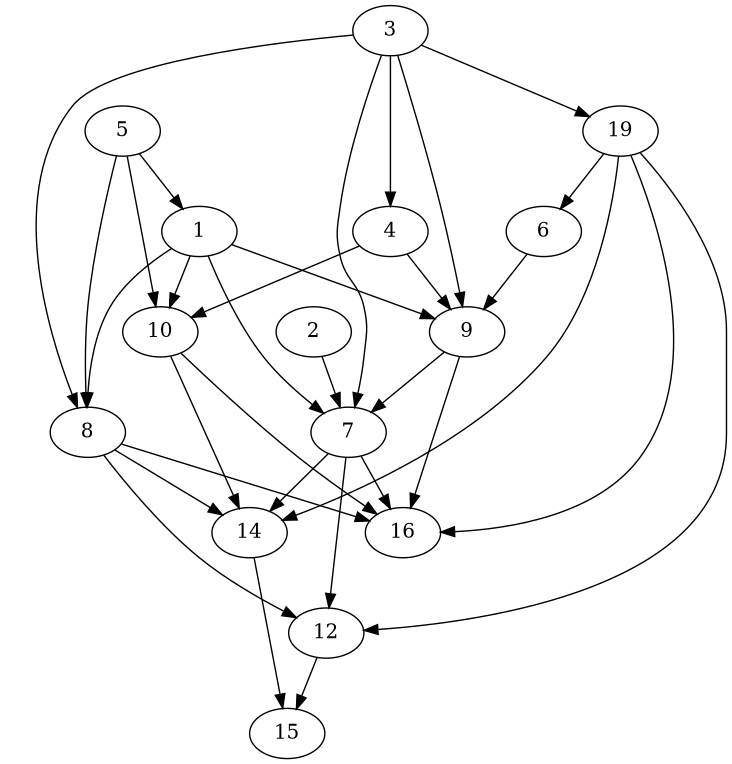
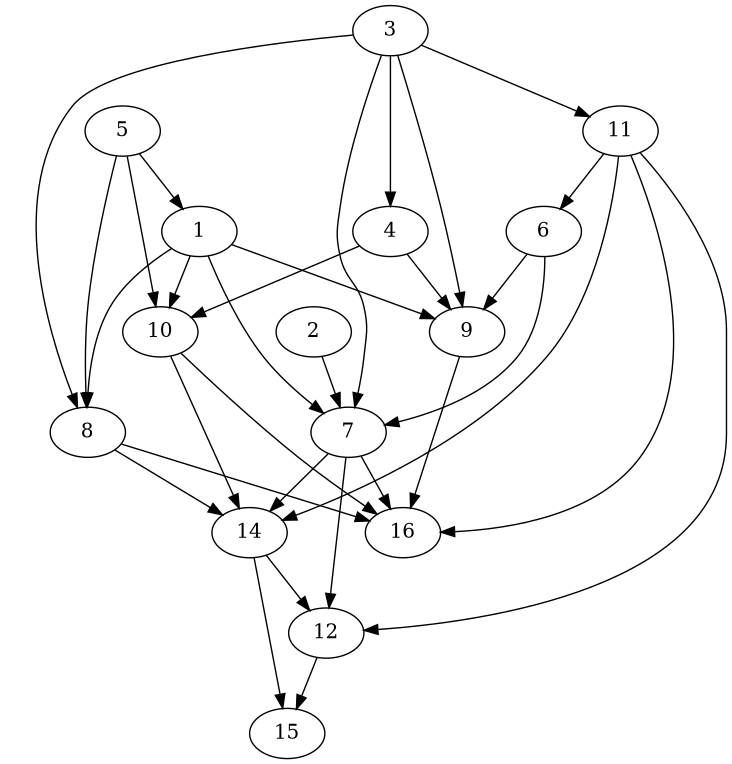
node "19": label "19" -> "11"
edge "9" -> "7": now "6" -> "7"
edge "8" -> "12": now "14" -> "12"
